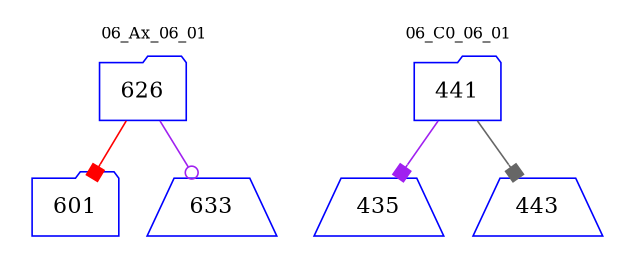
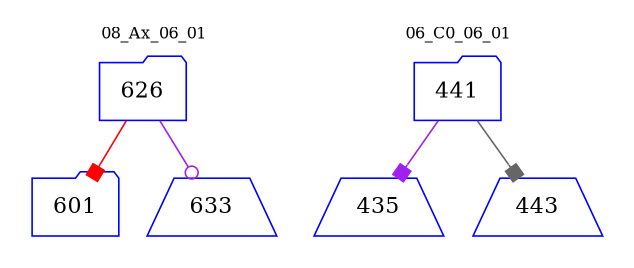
cluster "06_Ax_06_01": label "06_Ax_06_01" -> "08_Ax_06_01"
